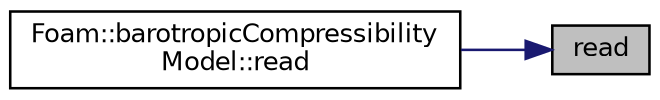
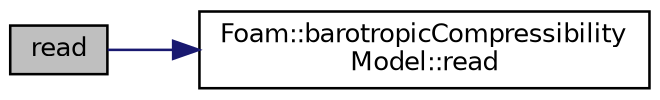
edge "Foam::barotropicCompressibility Model::read" -> "read": reversed
